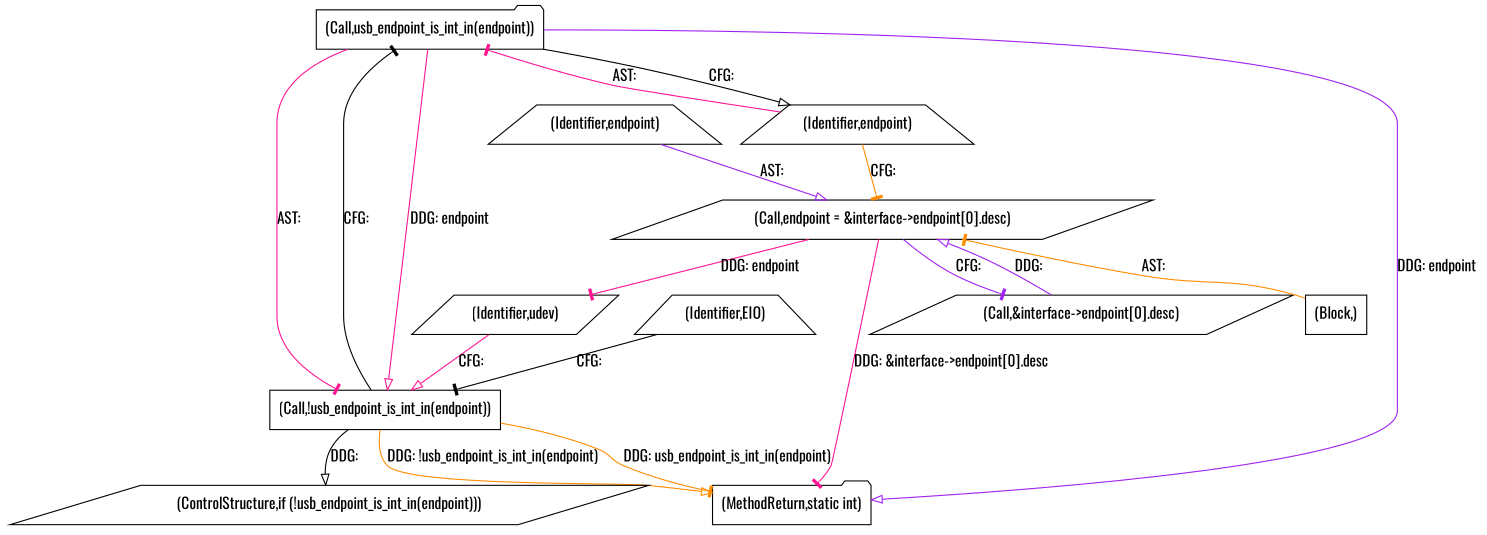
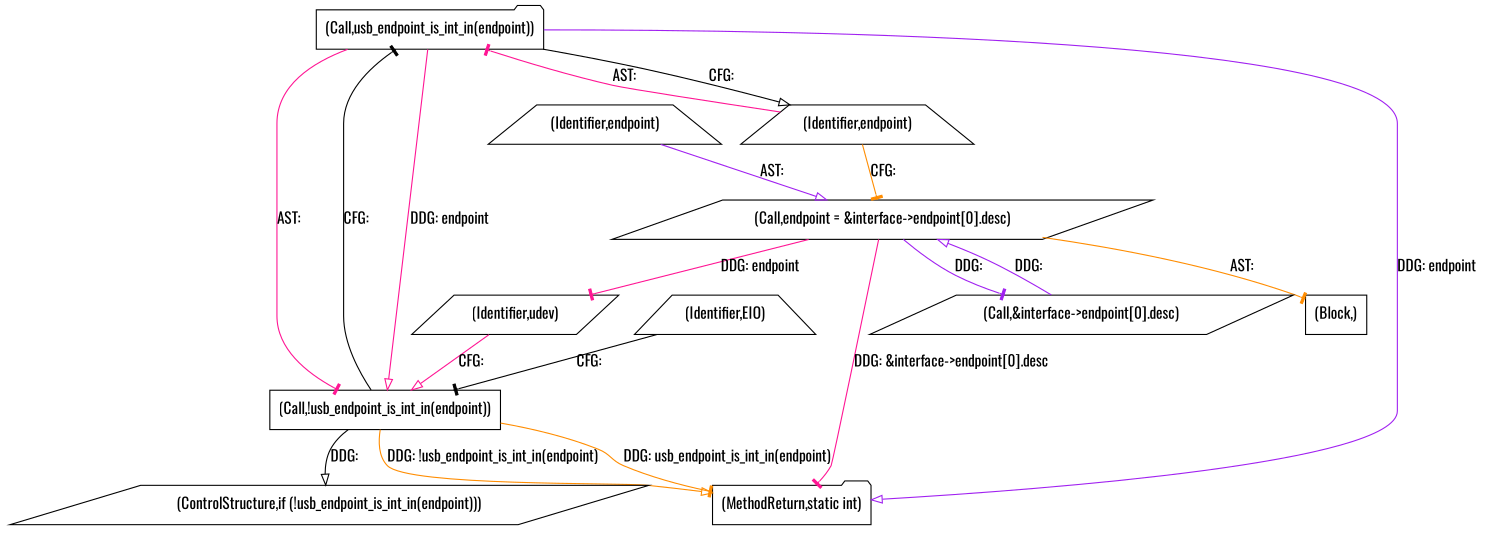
edge "(Call,endpoint = &interface->endpoint[0].desc)" -> "(Call,&interface->endpoint[0].desc)": label "CFG: " -> "DDG: "
edge "(Block,)" -> "(Call,endpoint = &interface->endpoint[0].desc)": reversed
